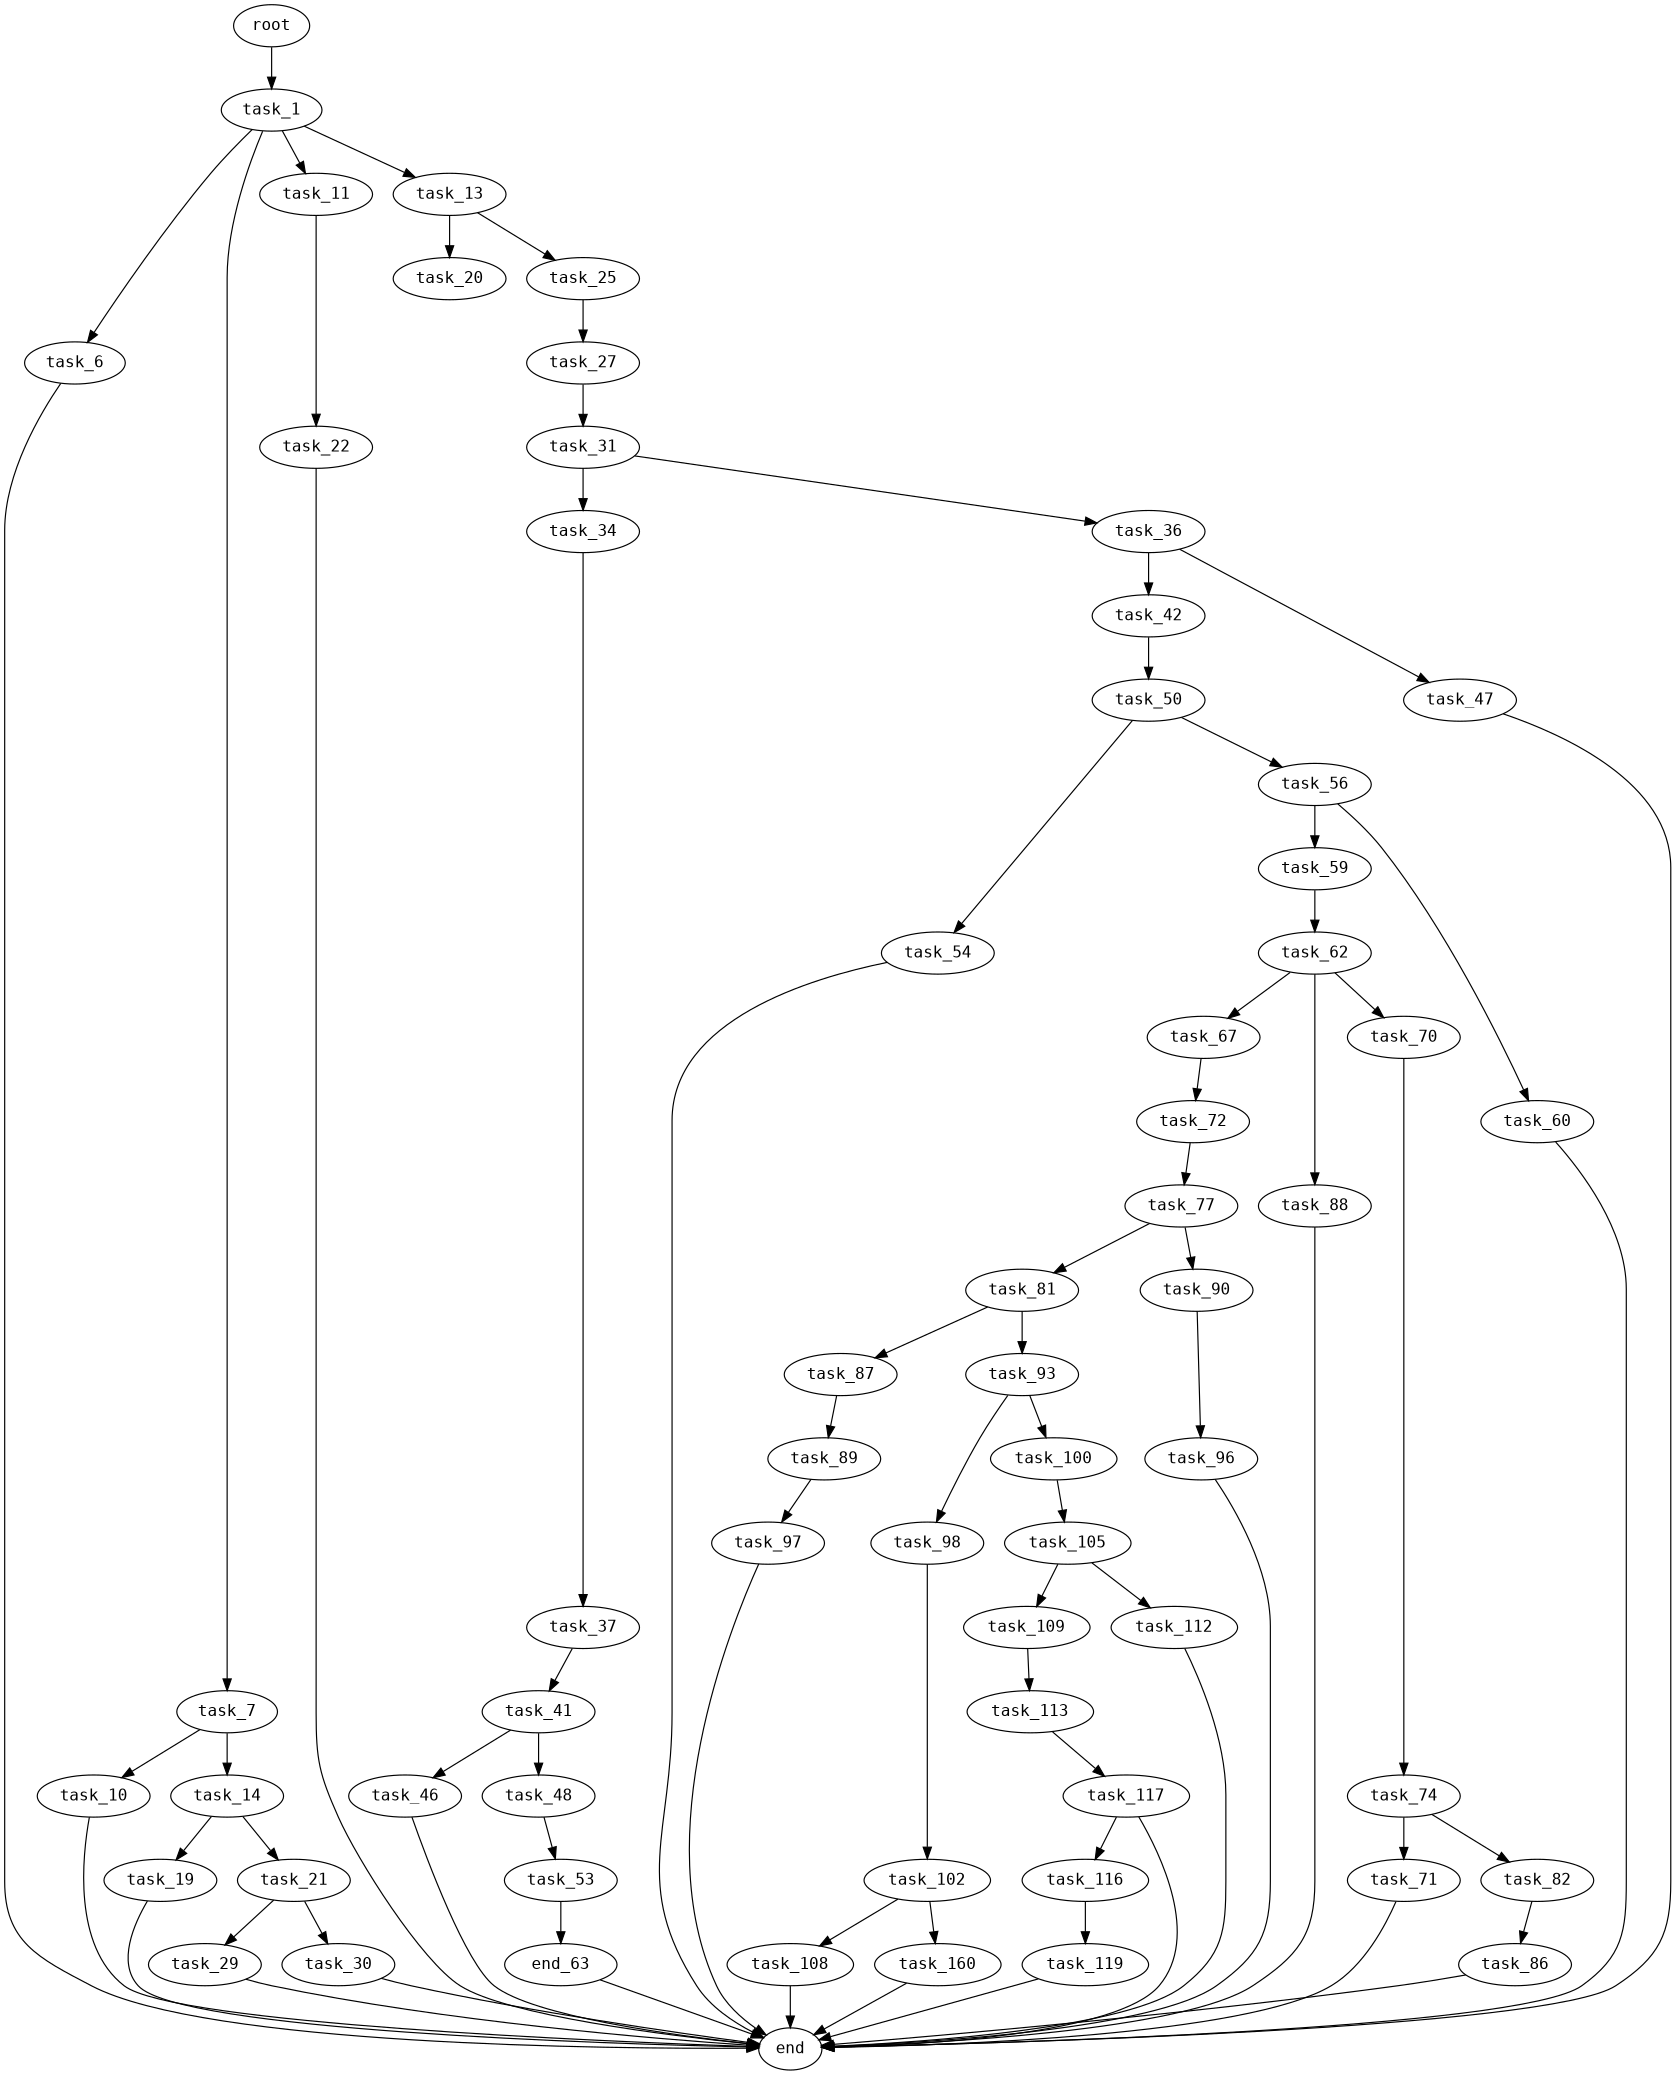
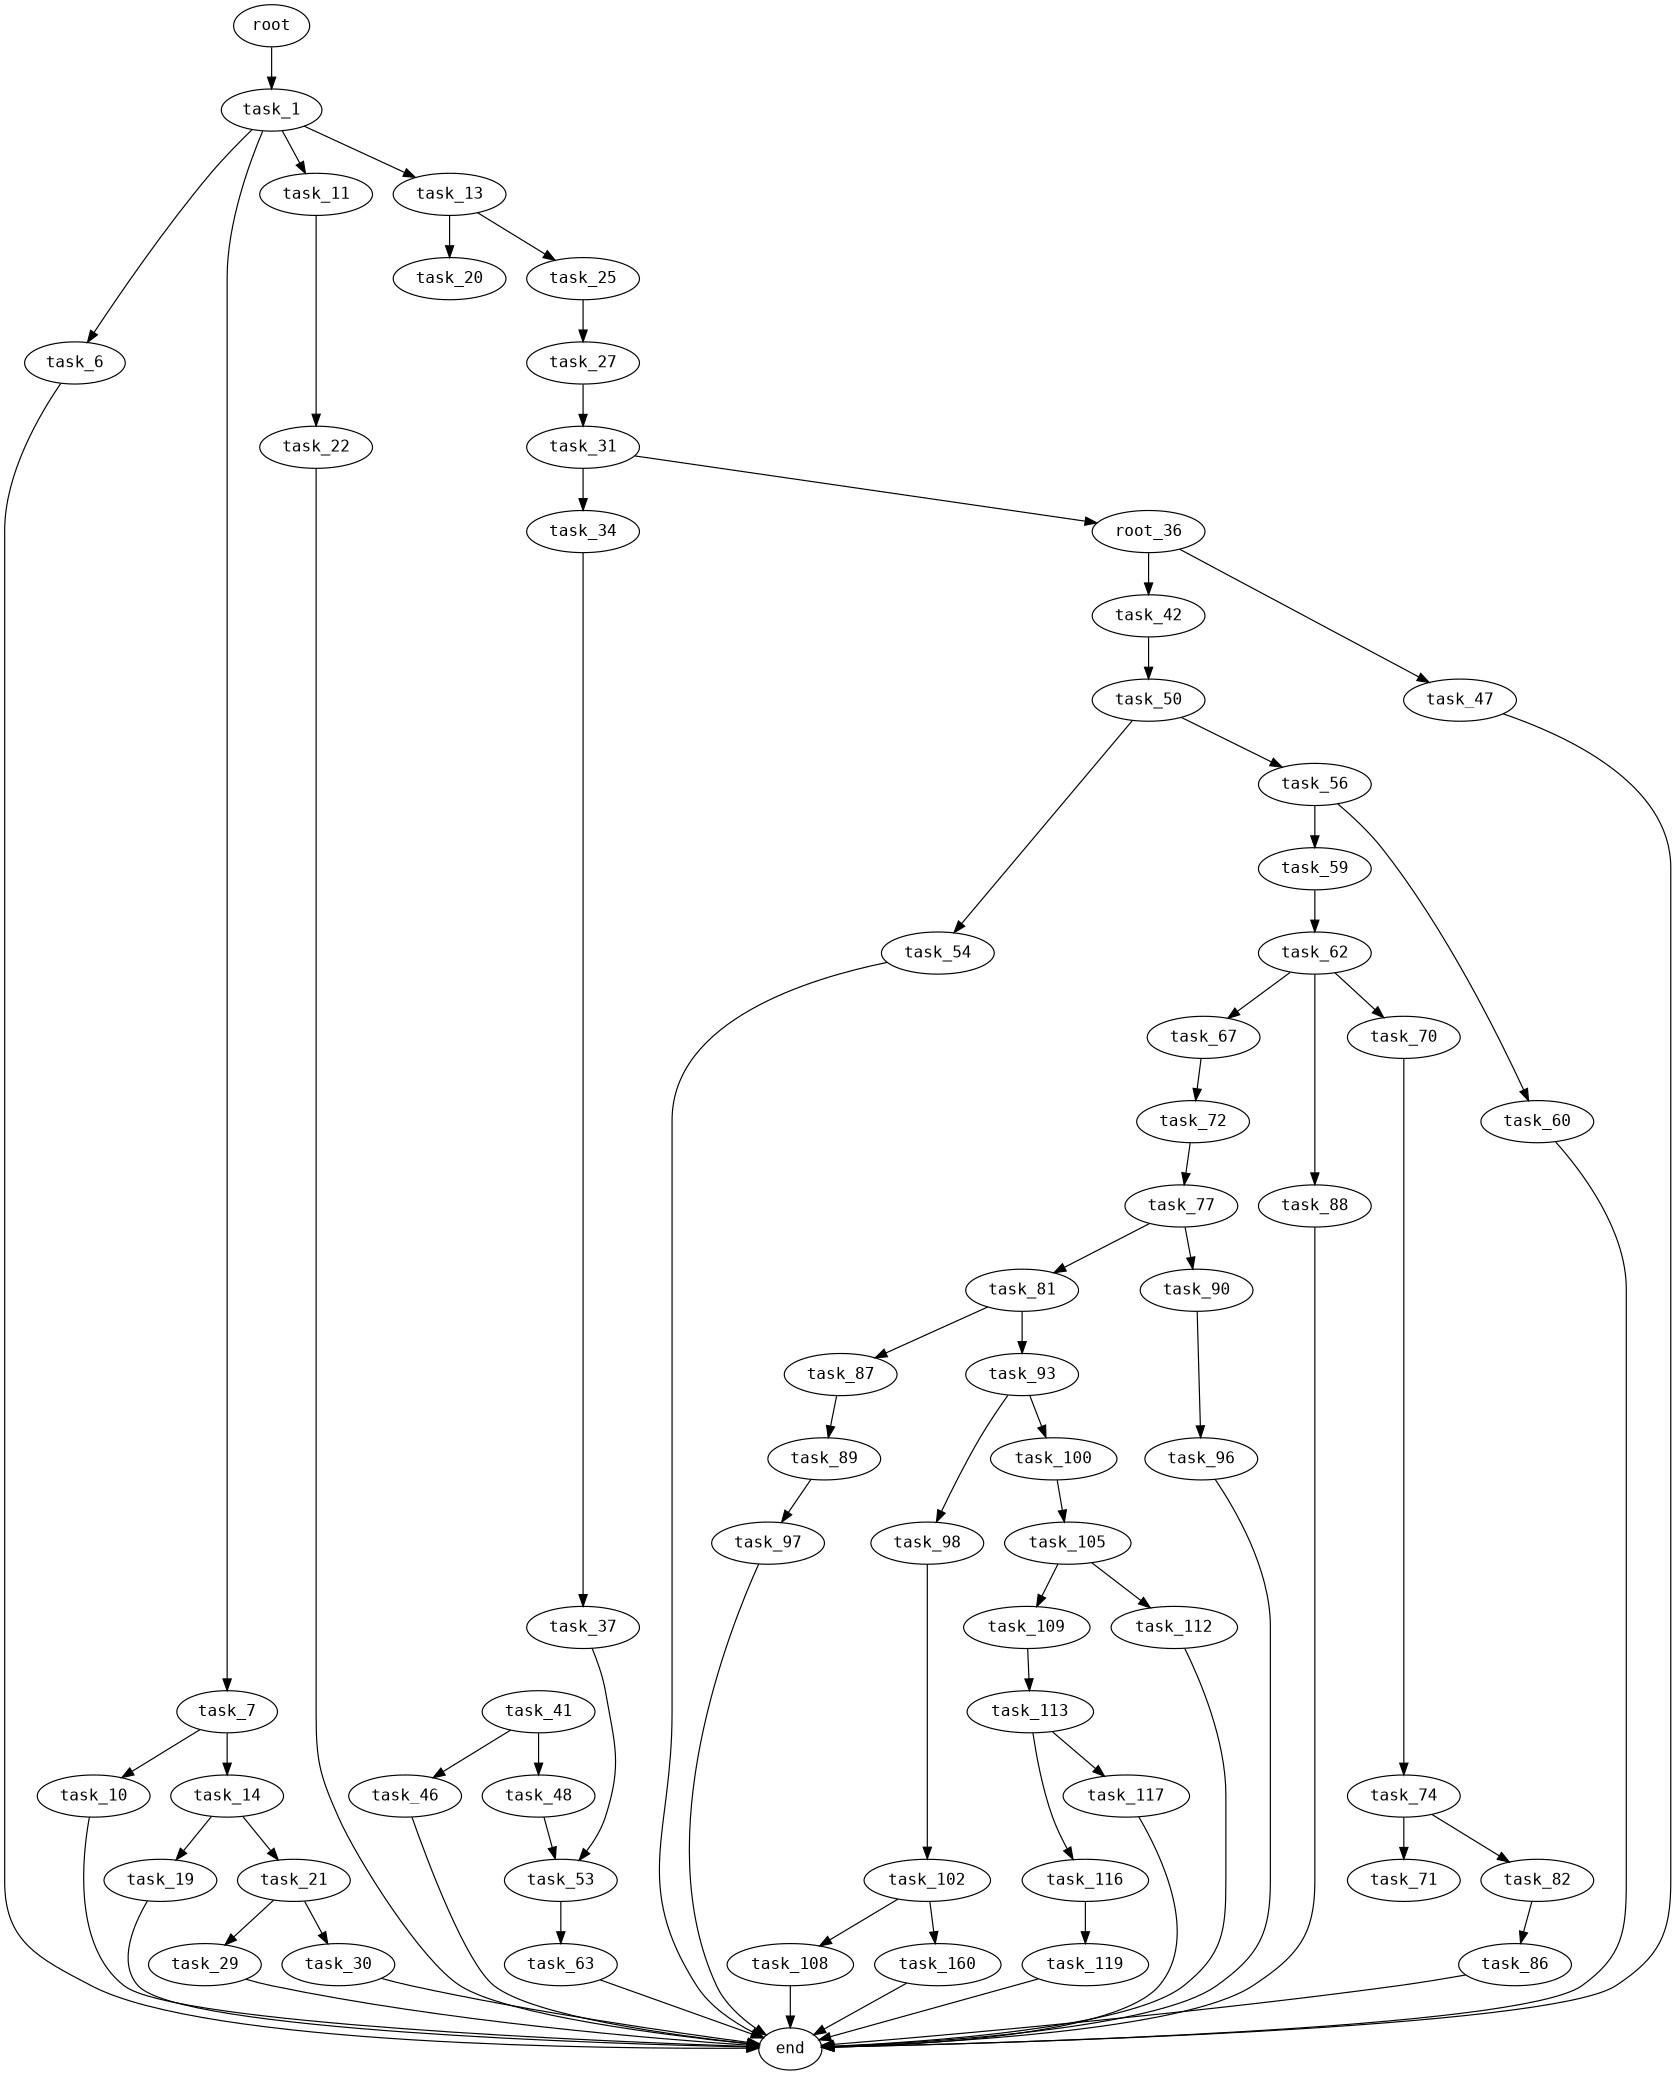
node "task_36": label "task_36" -> "root_36"
edge "task_37" -> "task_41": now "task_37" -> "task_53"
edge "task_117" -> "task_116": now "task_113" -> "task_116"
node "end_63": label "end_63" -> "task_63"
edge "task_71" -> "end": removed
